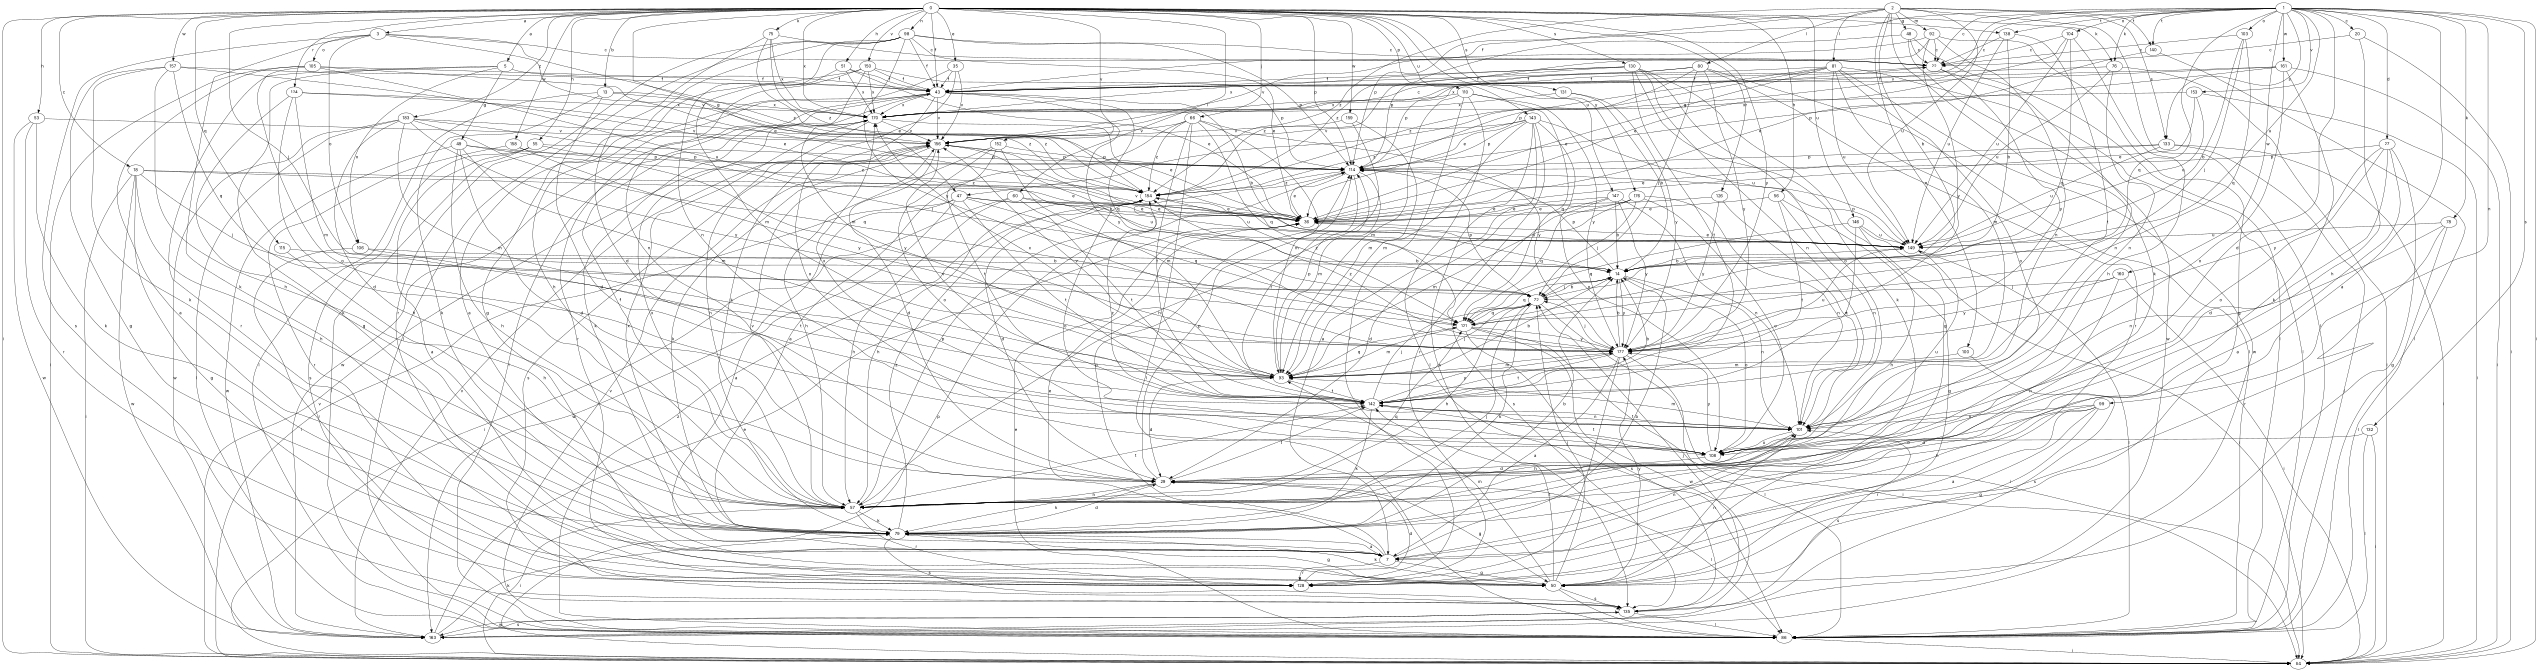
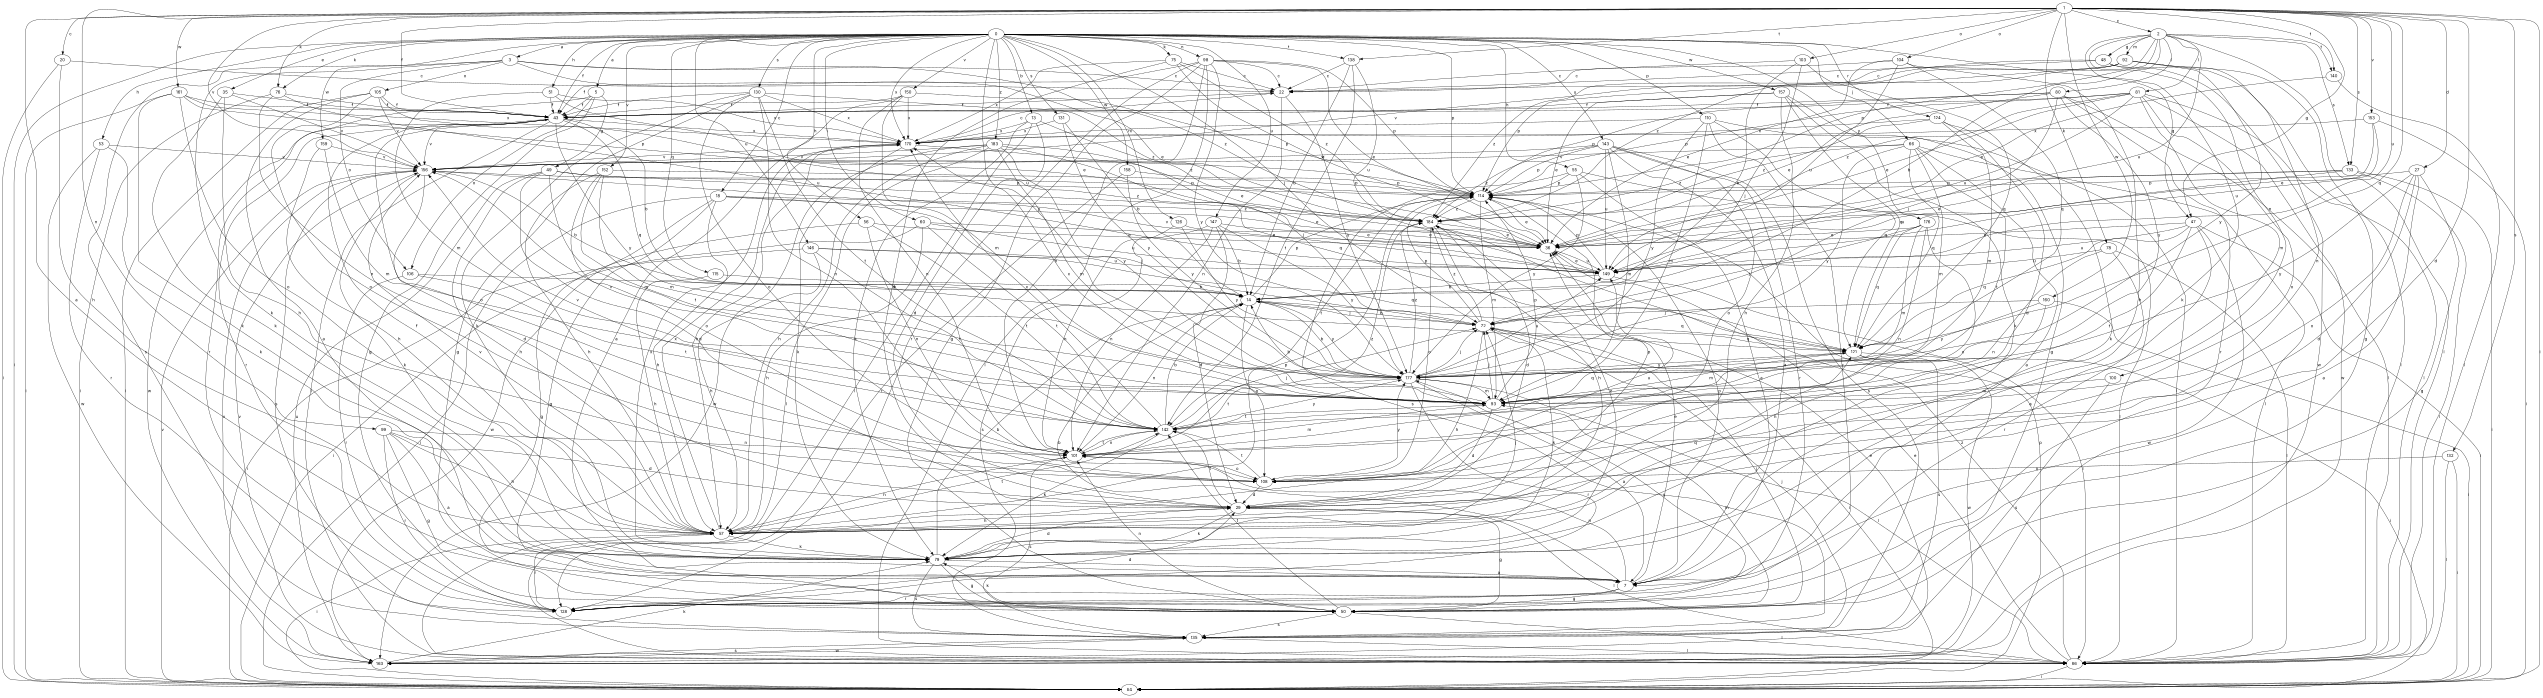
edge "1" -> "22": now "1" -> "2"
edge "49" -> "163": label "w" -> "u"
